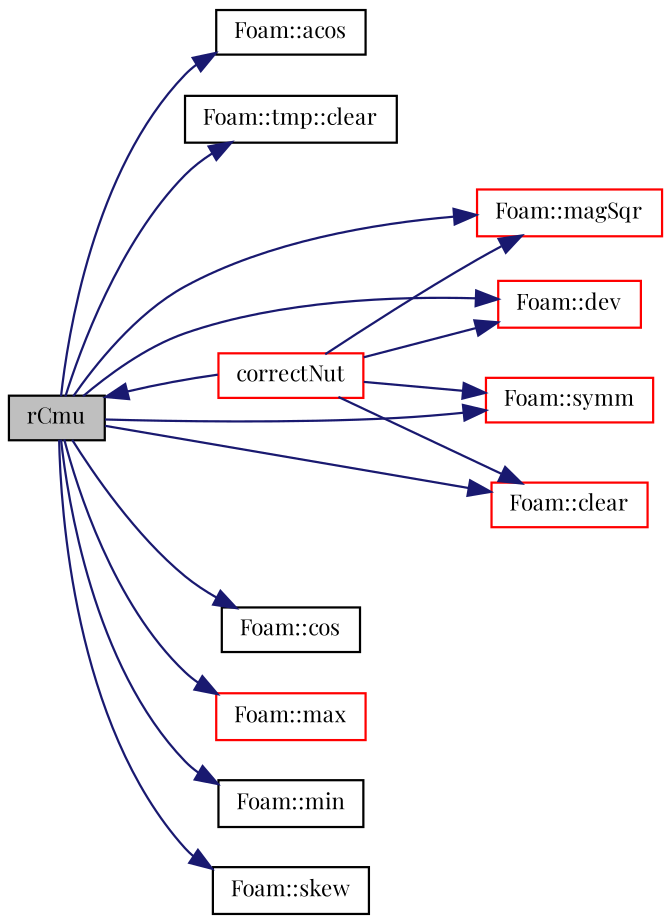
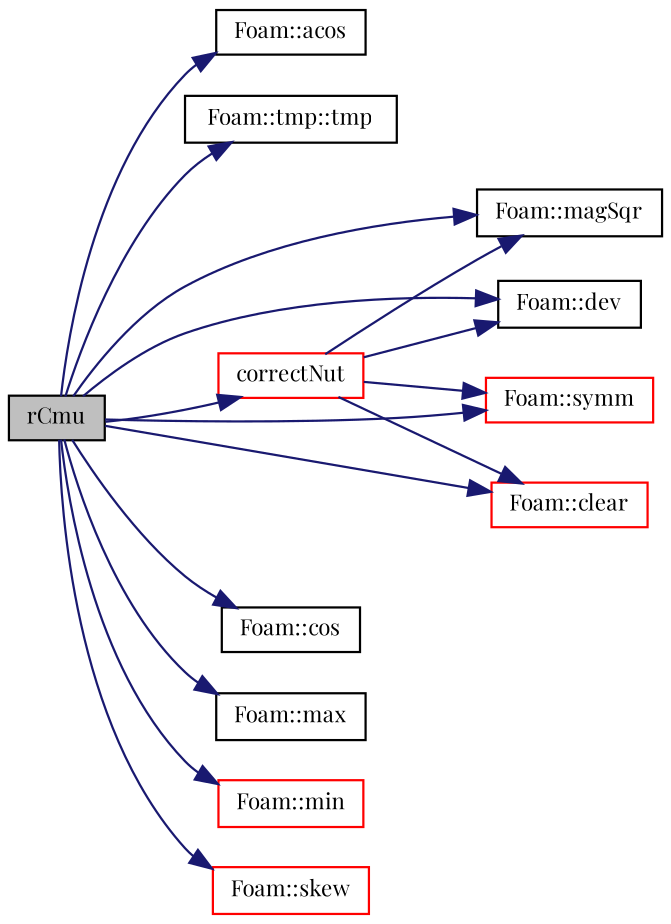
node "Foam::tmp::clear": label "Foam::tmp::clear" -> "Foam::tmp::tmp"
node "Foam::magSqr": color red -> black
node "Foam::dev": color red -> black
edge "correctNut" -> "rCmu": reversed
node "Foam::max": color red -> black
node "Foam::min": color black -> red
node "Foam::skew": color black -> red
